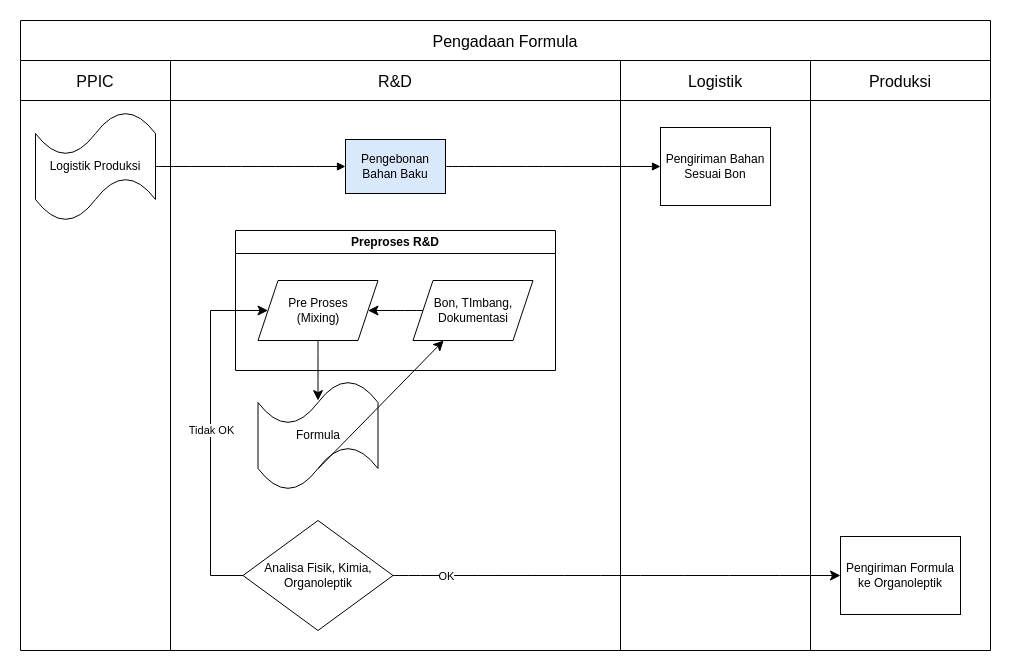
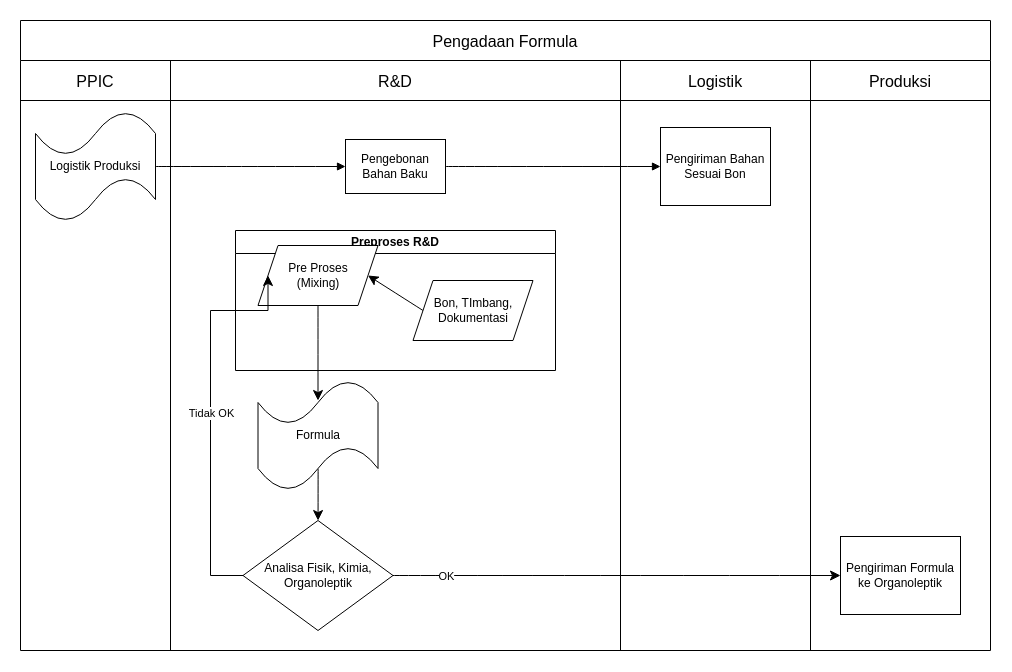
node "Pengebonan Bahan Baku": fillcolor #dae8fc -> #ffffff
node "Pre Proses (Mixing)": moved (318, 311) -> (318, 276)
edge "Formula" -> "Bon, TImbang, Dokumentasi": now "Formula" -> "Analisa Fisik, Kimia, Organoleptik"
